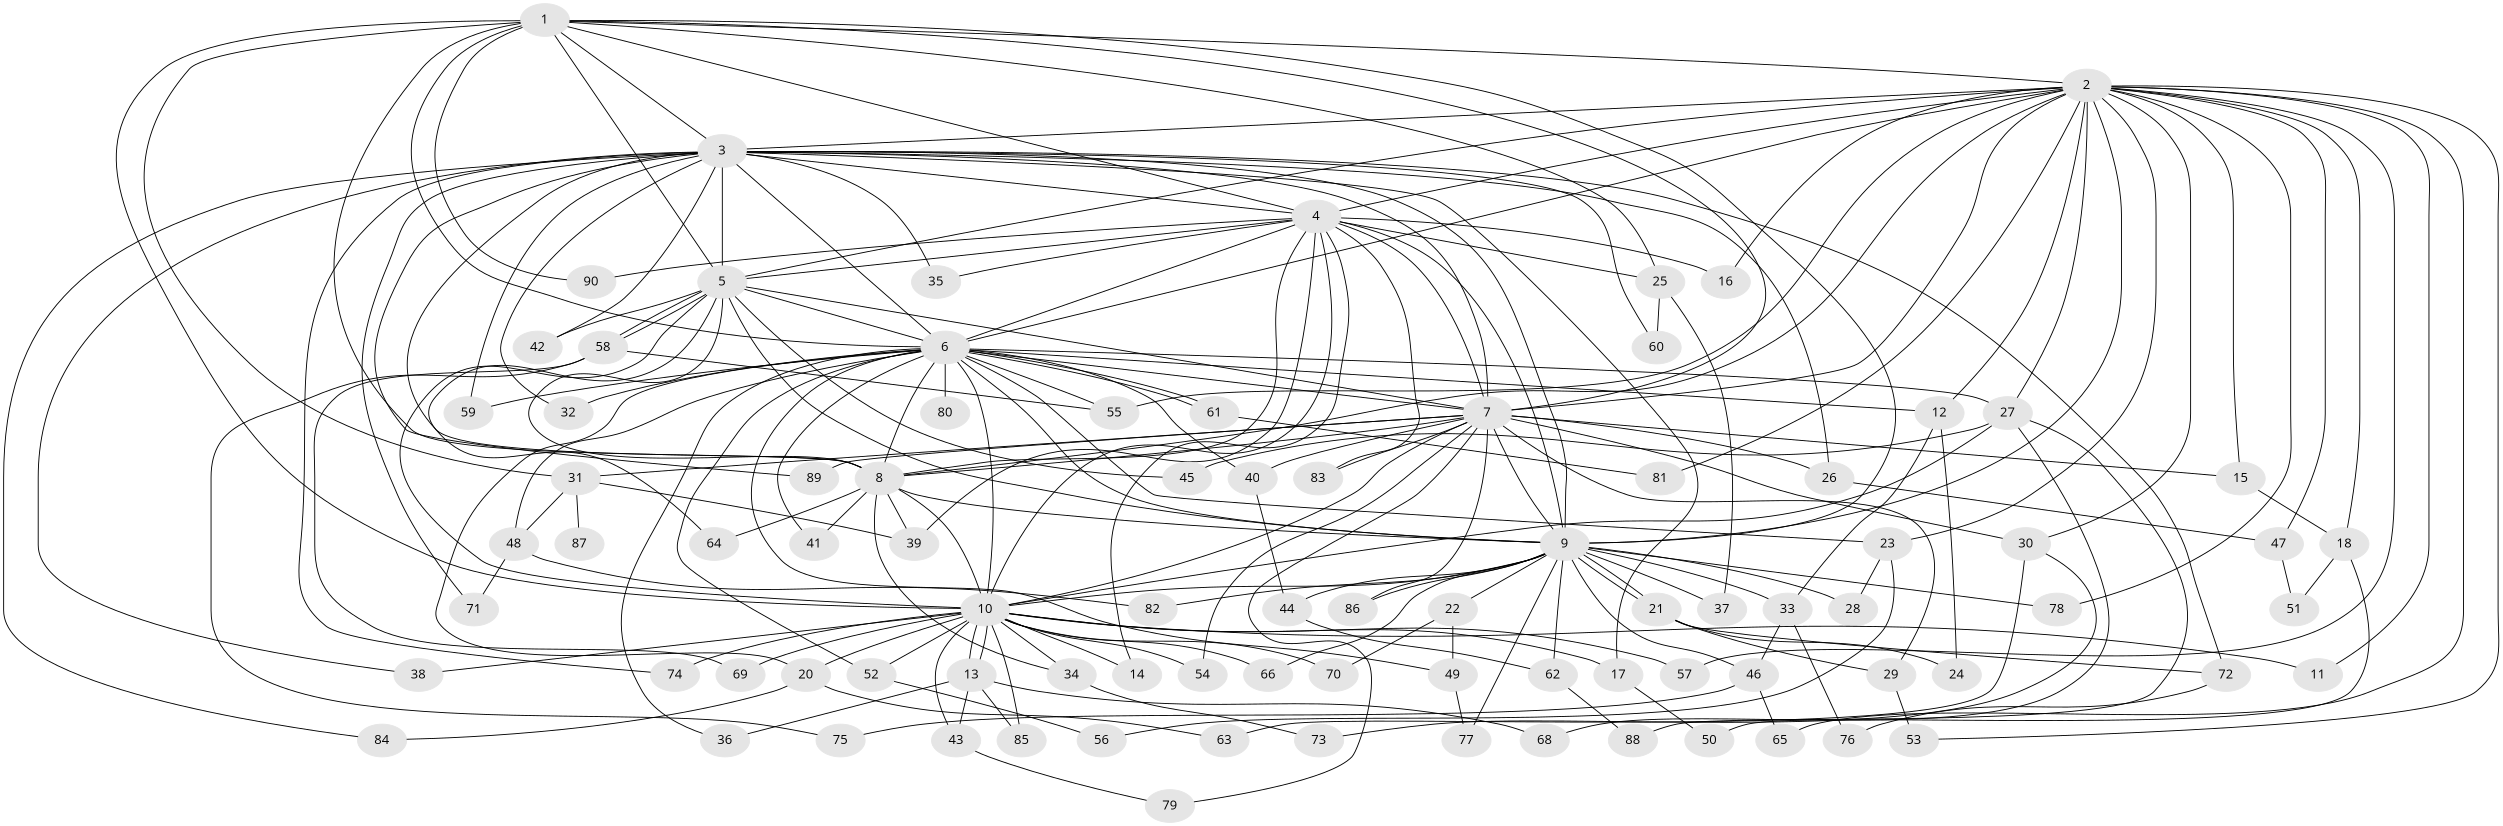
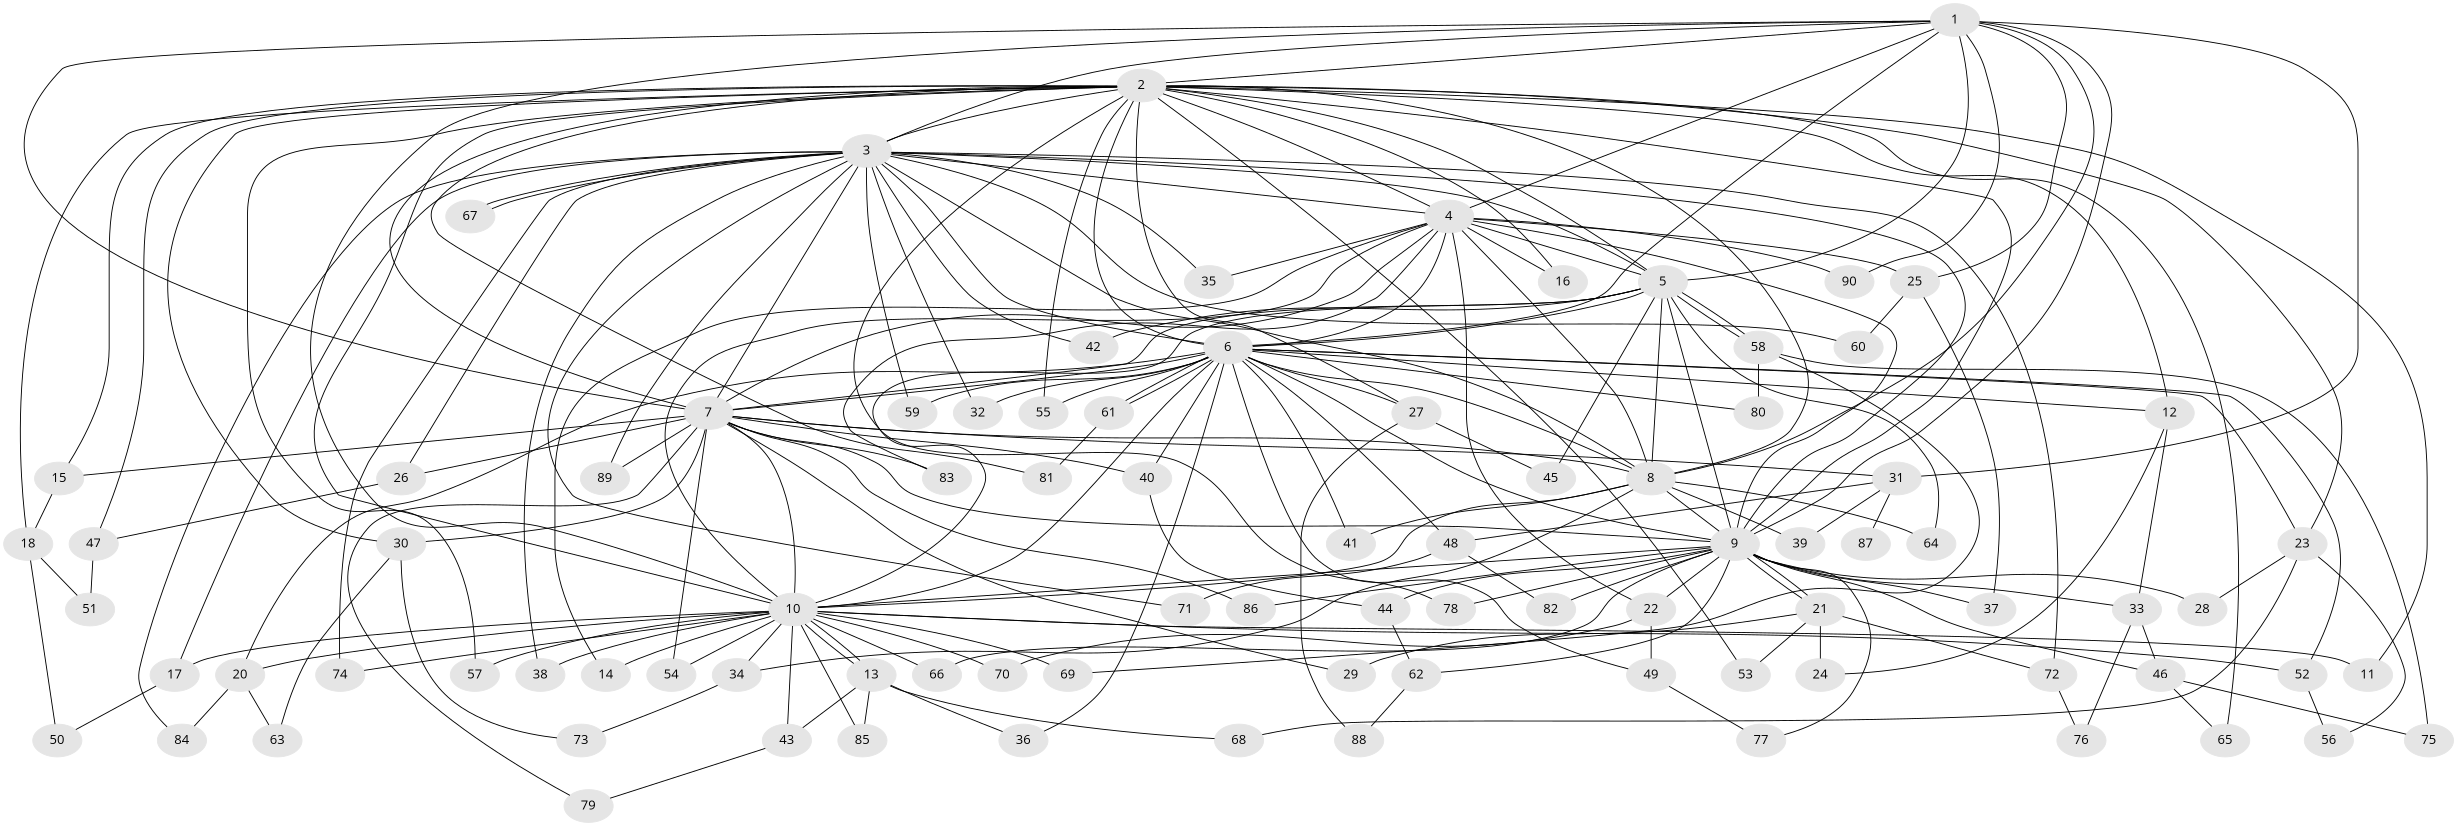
node "67": added
edge "58" -- "55": now "58" -- "80"
edge "4" -- "39": now "4" -- "22"
edge "27" -- "10": now "2" -- "10"
edge "27" -- "68": now "23" -- "68"
edge "29" -- "53": now "21" -- "53"
